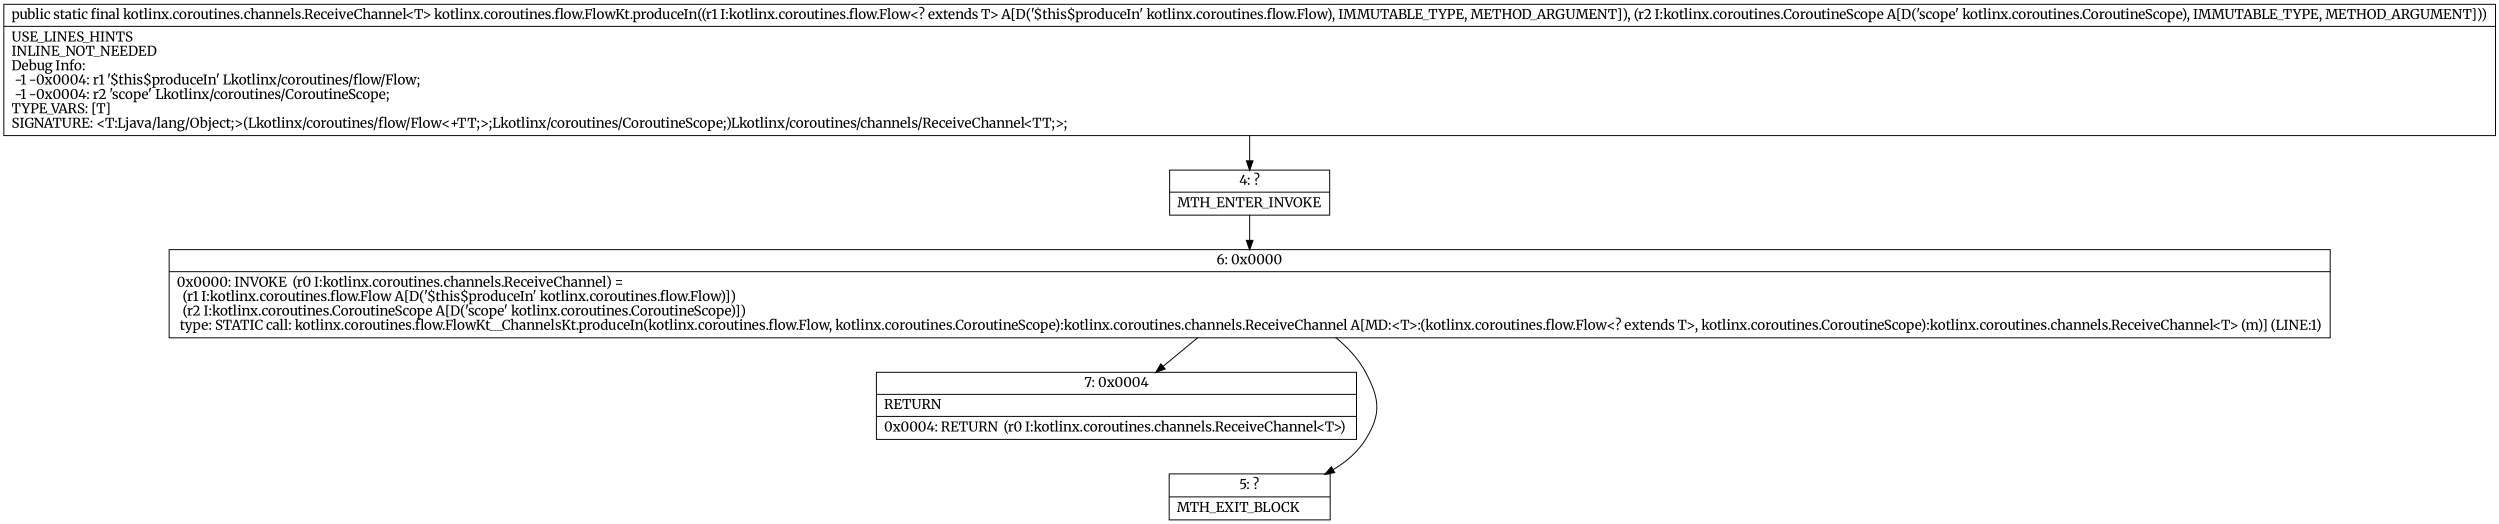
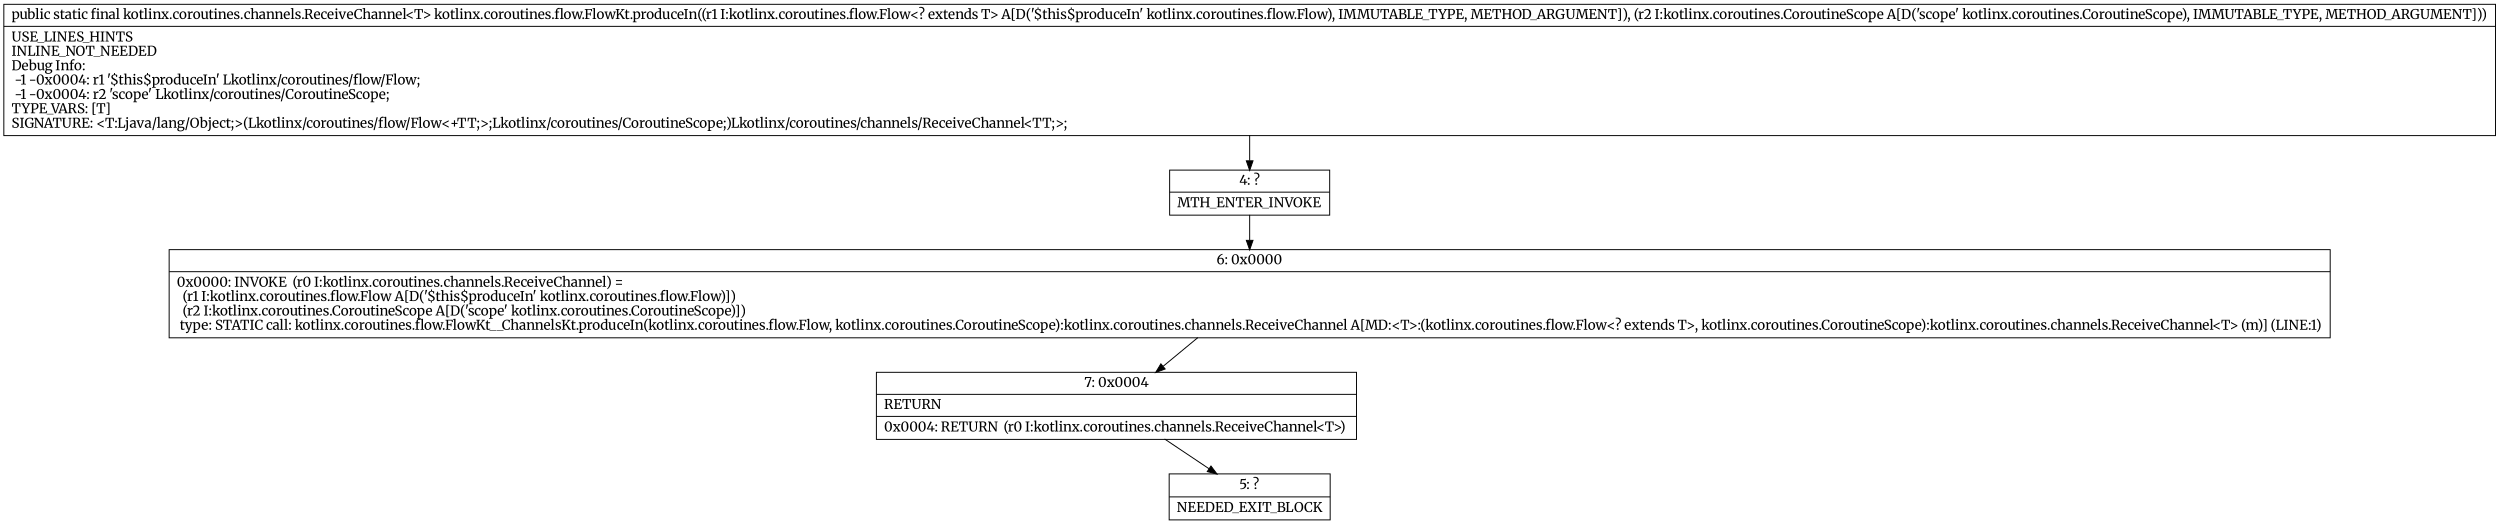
edge "6: 0x0000" -> "5: ?": now "7: 0x0004" -> "5: ?"
node "5: ?": text "MTH_EXIT_BLOCK" -> "NEEDED_EXIT_BLOCK"
